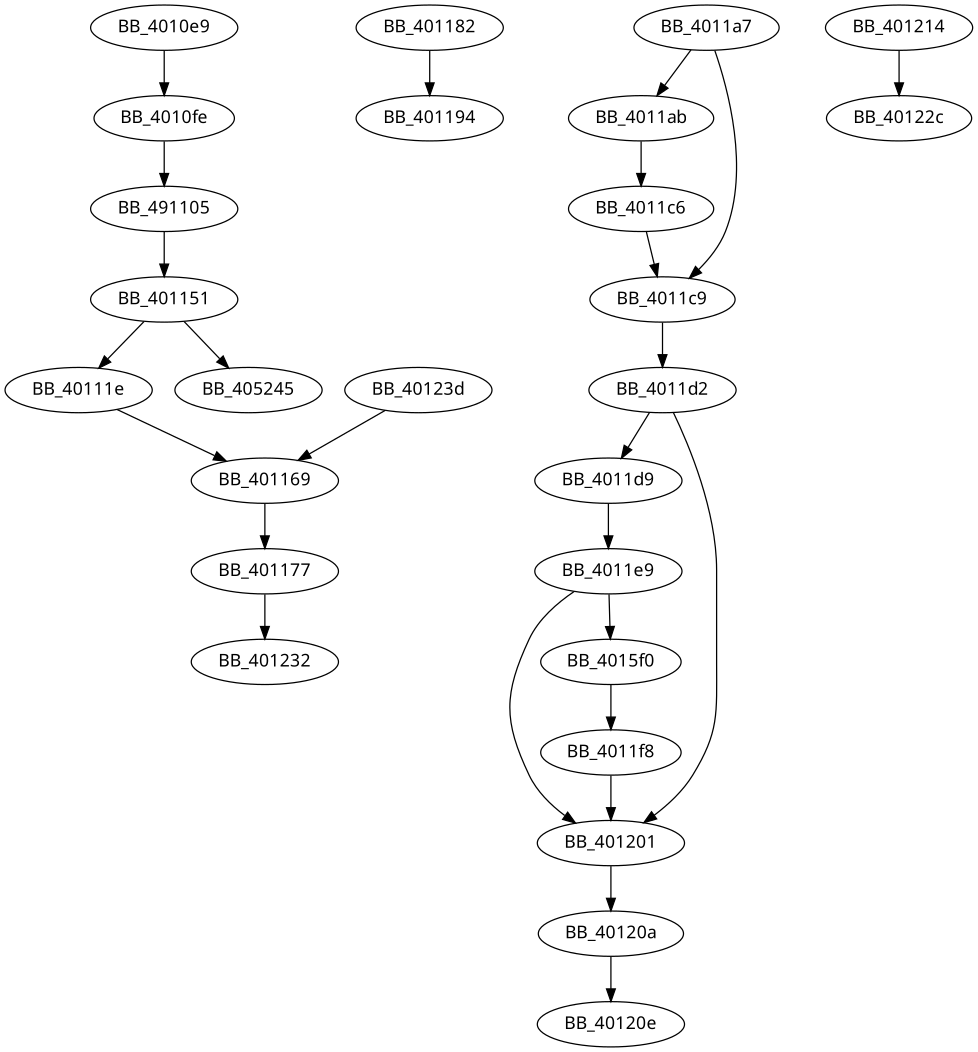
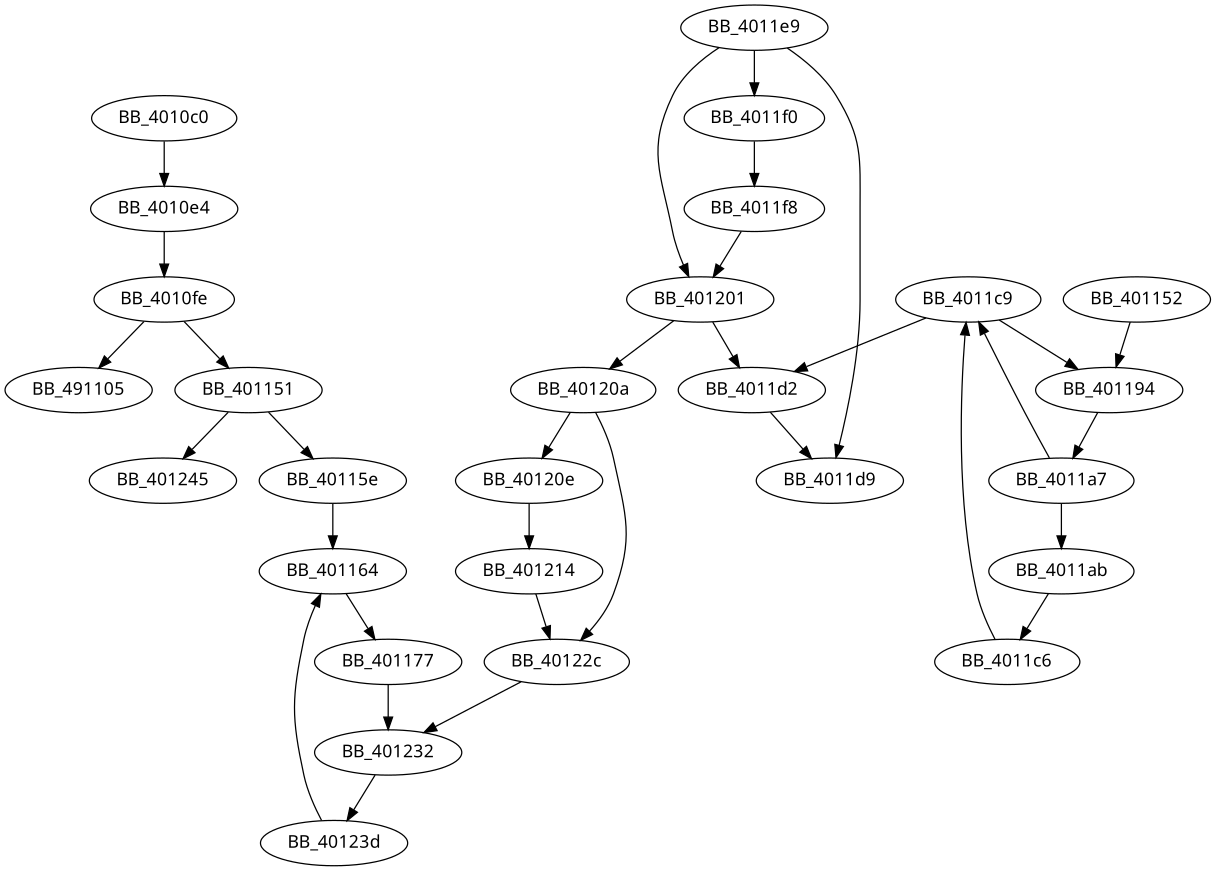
node "BB_4010e9": label "BB_4010e9" -> "BB_4010e4"
node "BB_401182": label "BB_401182" -> "BB_401152"
node "BB_4010c0": added
edge "BB_491105" -> "BB_401151": now "BB_4010fe" -> "BB_401151"
edge "BB_4011c9" -> "BB_401194": added
node "BB_40111e": label "BB_40111e" -> "BB_40115e"
node "BB_405245": label "BB_405245" -> "BB_401245"
edge "BB_401194" -> "BB_4011a7": added
node "BB_401169": label "BB_401169" -> "BB_401164"
edge "BB_40120e" -> "BB_401214": added
edge "BB_4011d9" -> "BB_4011e9": reversed
edge "BB_40120a" -> "BB_40122c": added
edge "BB_4011d2" -> "BB_401201": reversed
node "BB_4015f0": label "BB_4015f0" -> "BB_4011f0"
edge "BB_40122c" -> "BB_401232": added
edge "BB_401232" -> "BB_40123d": added
